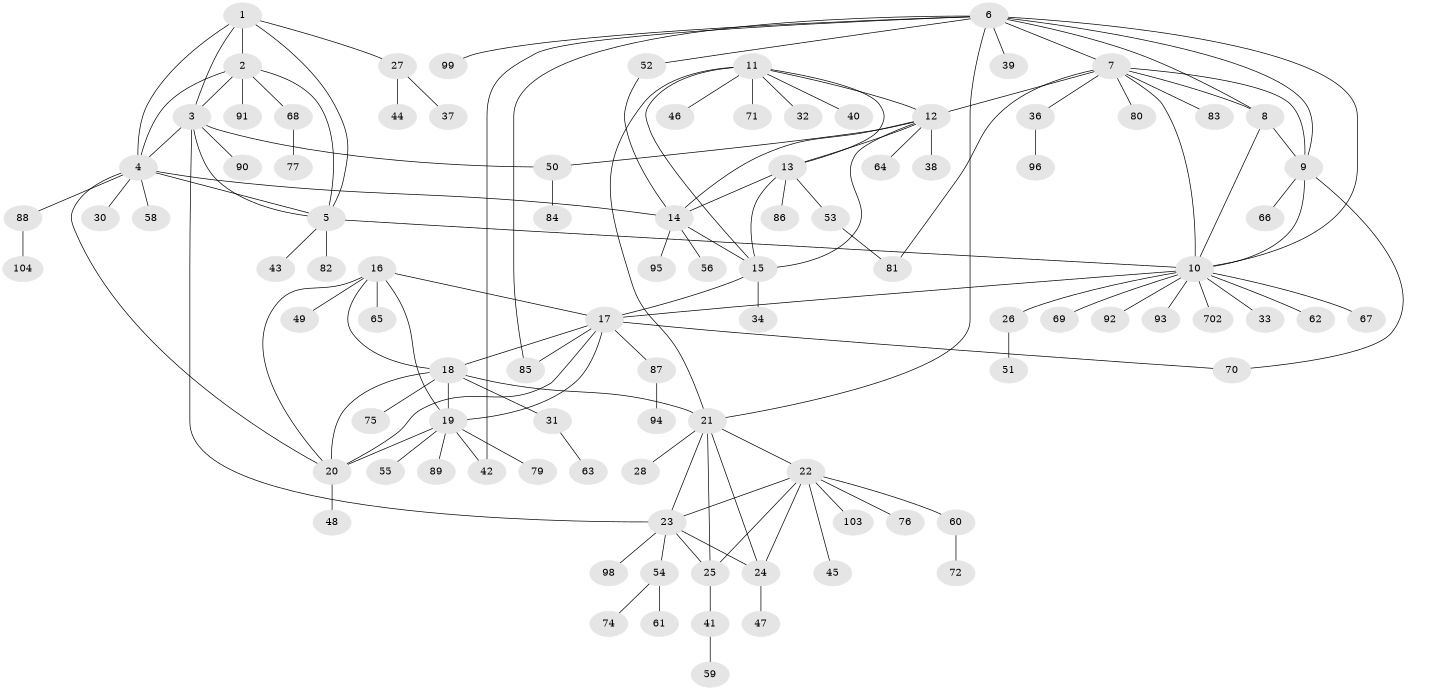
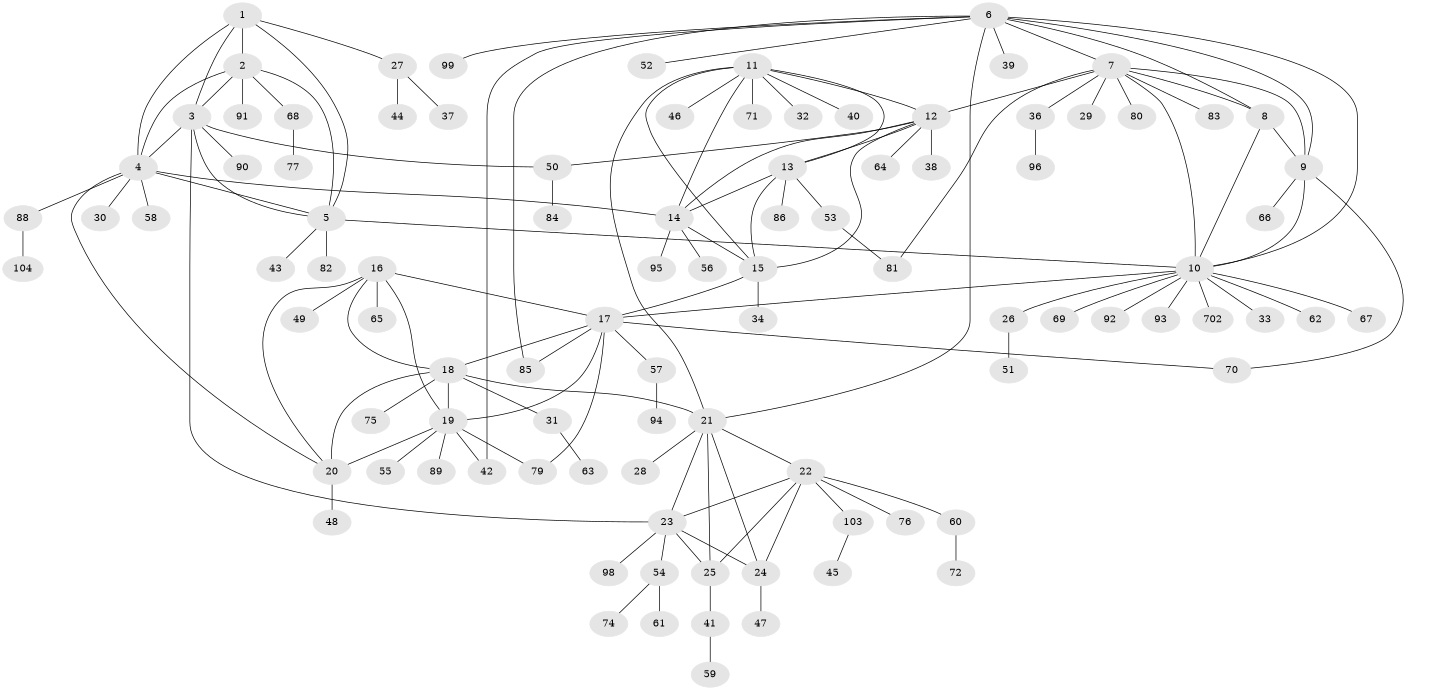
node "29": added
edge "52" -- "14": now "11" -- "14"
node "87": label "87" -> "57"
edge "17" -- "20": now "17" -- "79"
edge "22" -- "45": now "103" -- "45"
